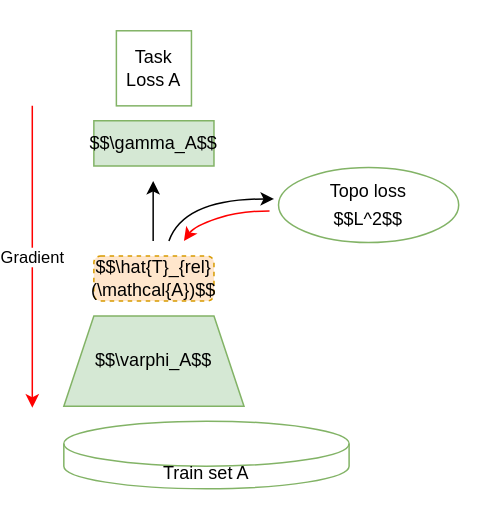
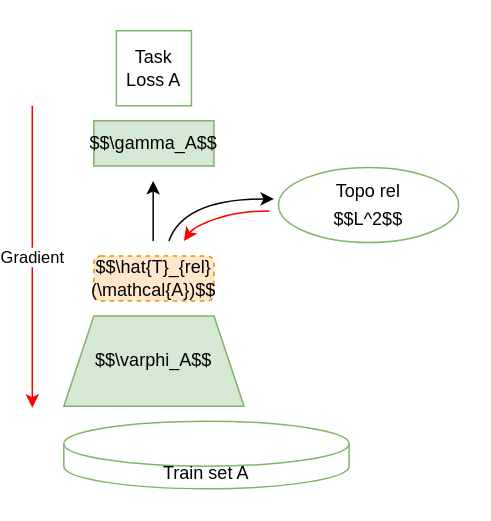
node "Topo loss $$L^2$$": label "Topo loss $$L^2$$" -> "Topo rel $$L^2$$"
